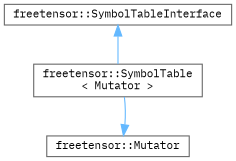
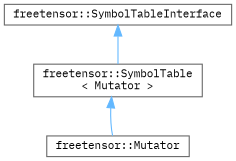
edge "freetensor::SymbolTable < Mutator >" -> "freetensor::Mutator": reversed
